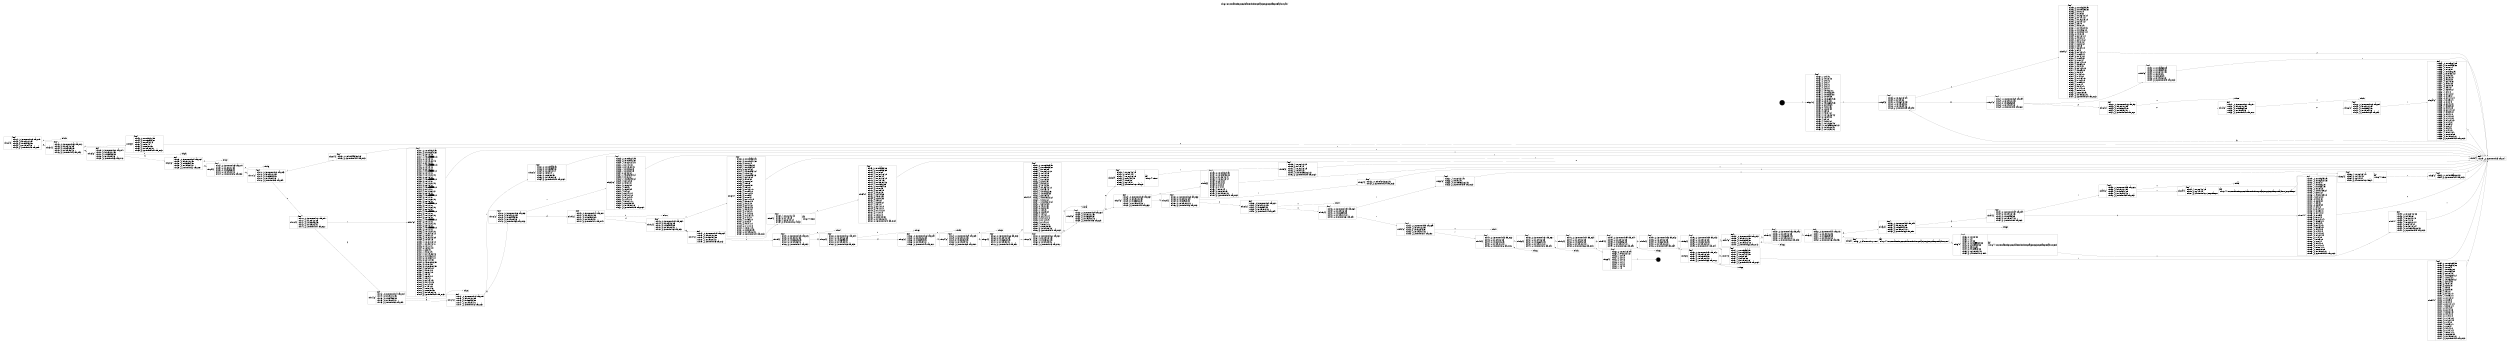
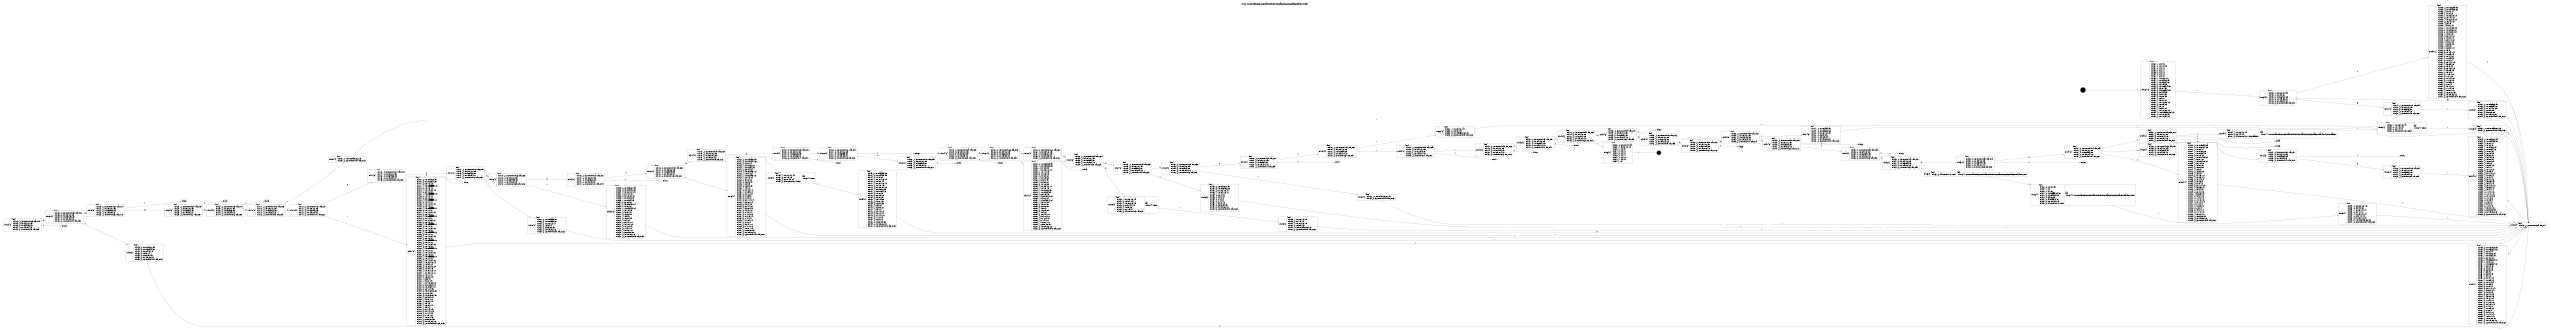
edge "0x401614 [28]" -> "0x401630 [28]": now "0x401a74 [28]" -> "0x401630 [28]"
node "0x402165": added
edge "0x401828 [28]" -> "0x401844 [28]": now "0x401c3e" -> "0x401844 [28]"
edge "0x4019cc [28]" -> "0x401d74 [30]": now "0x4019cc [28]" -> "0x4019e8 [28]"
